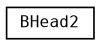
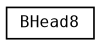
node "BHead2": label "BHead2" -> "BHead8"
